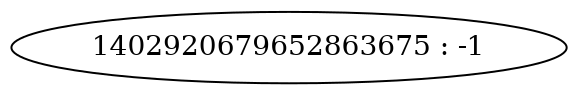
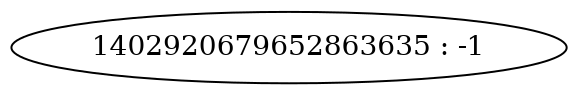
node "1402920679652863675 : -1": label "1402920679652863675 : -1" -> "1402920679652863635 : -1"
